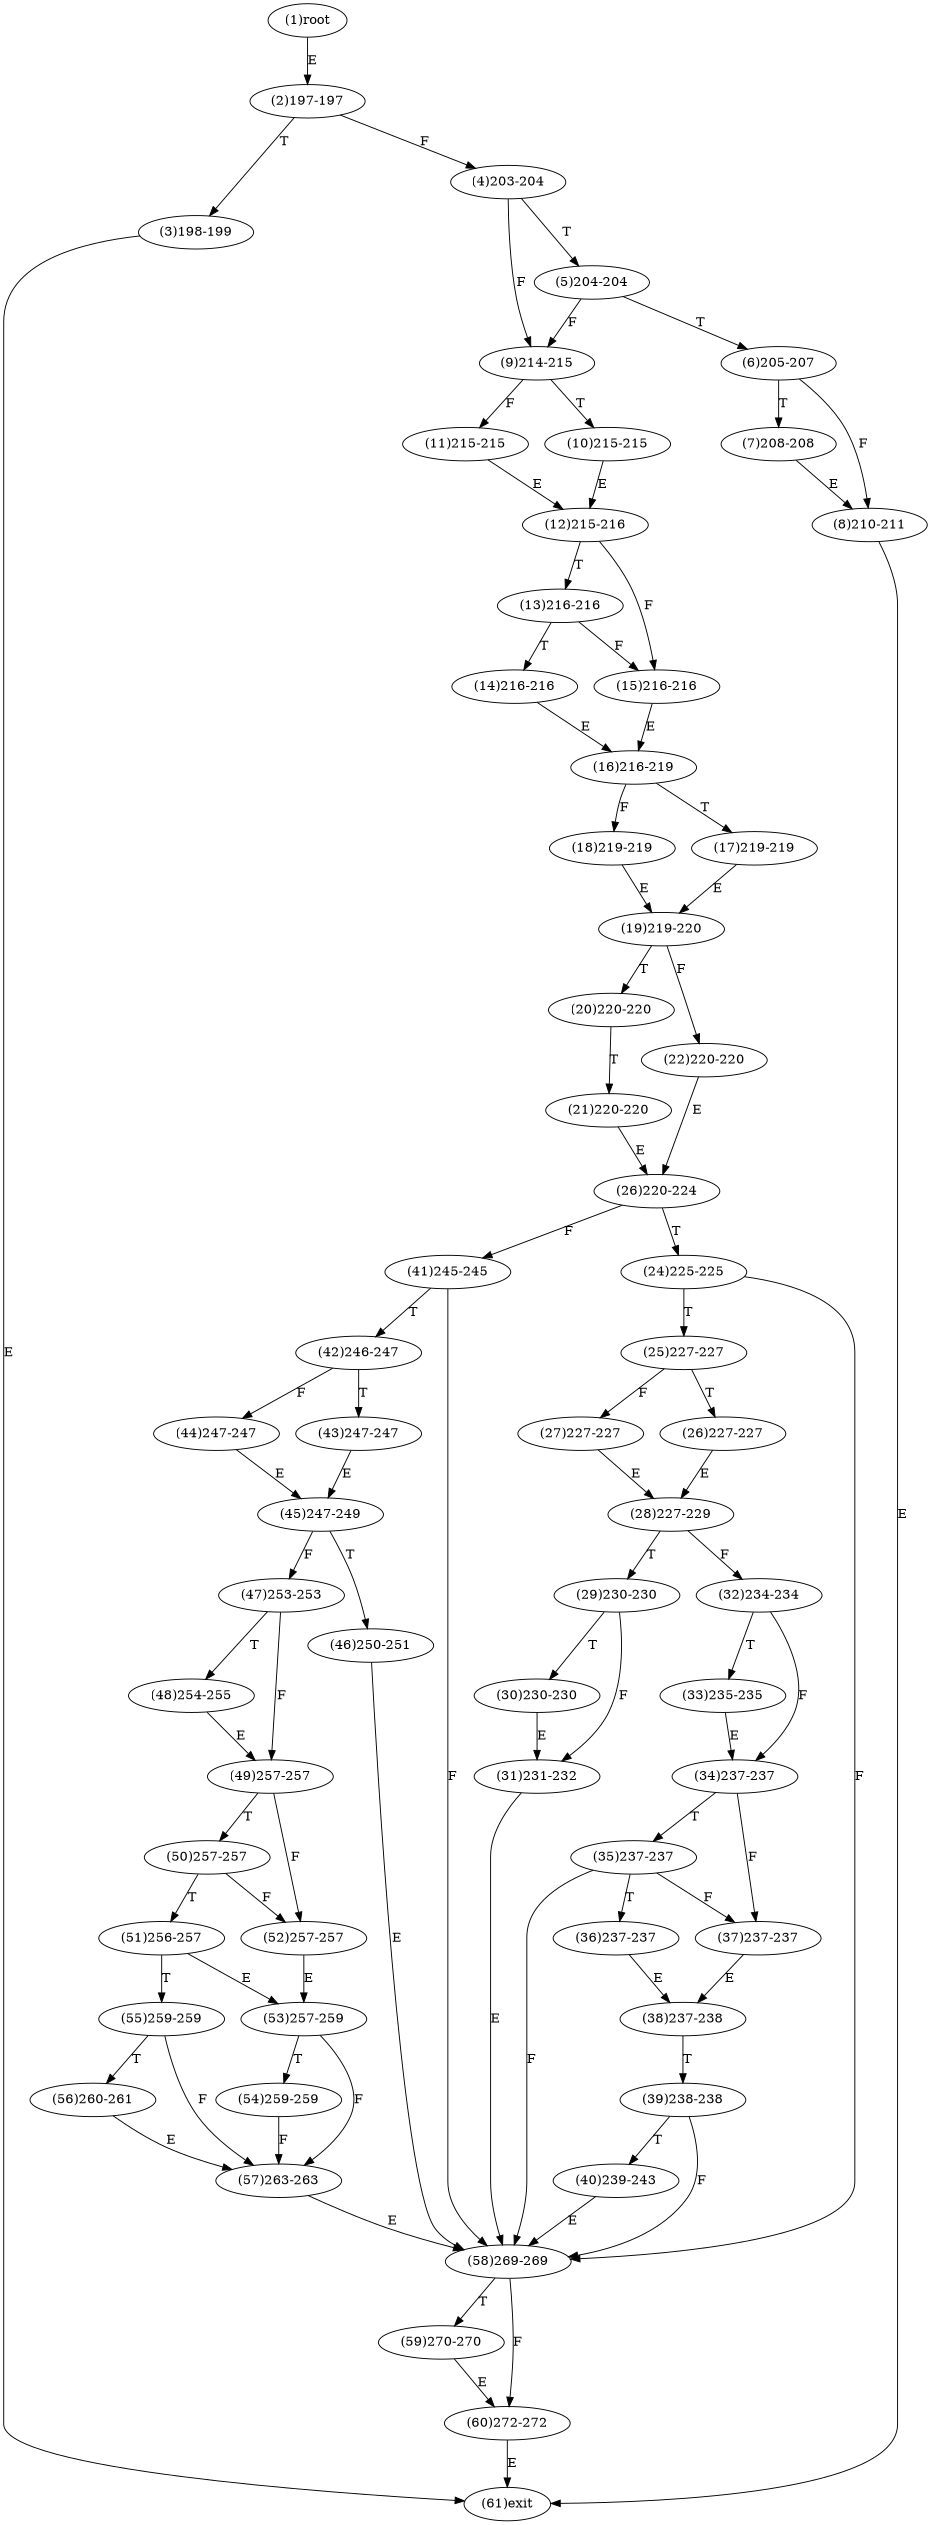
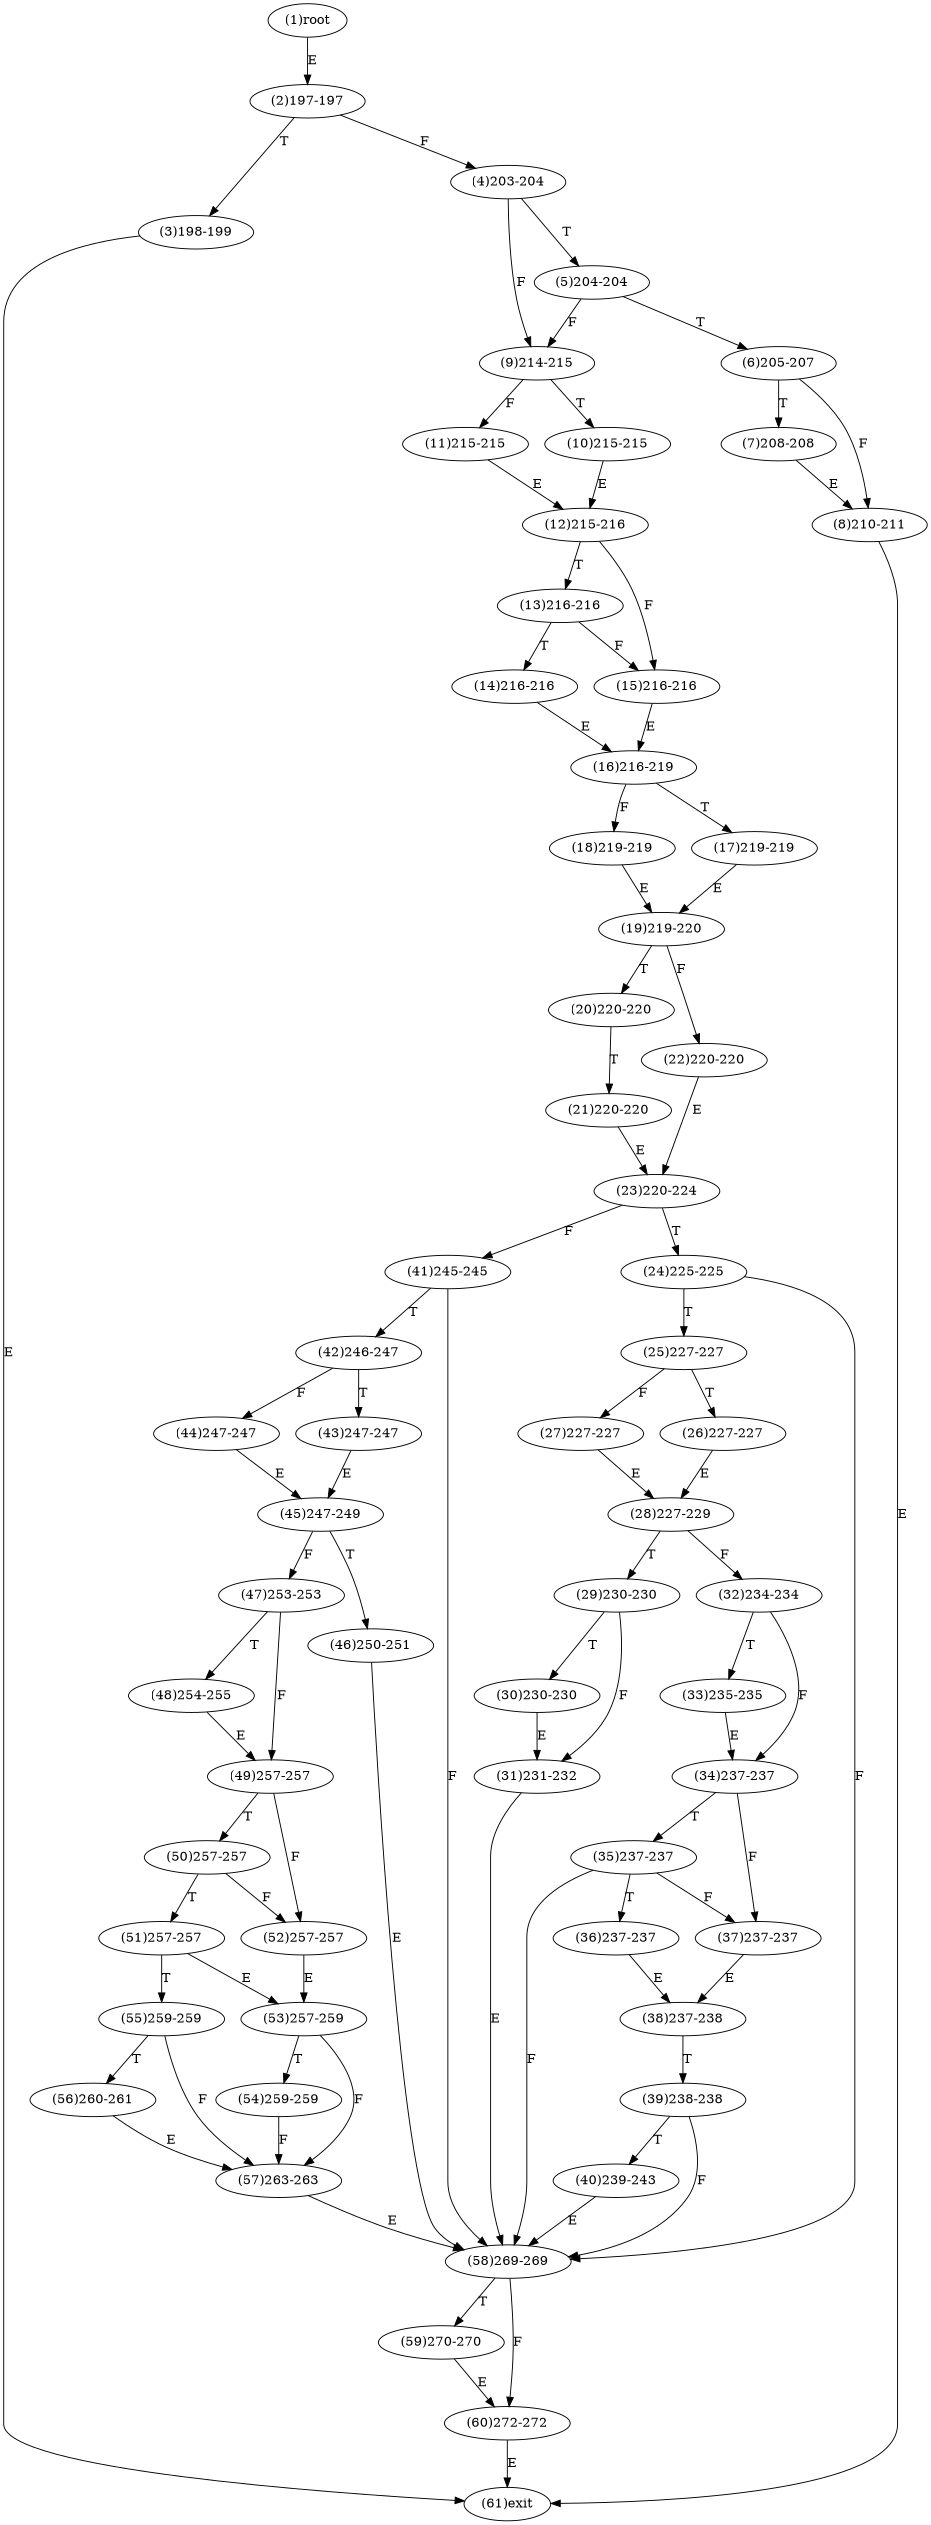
node "(26)220-224": label "(26)220-224" -> "(23)220-224"
node "(51)256-257": label "(51)256-257" -> "(51)257-257"
